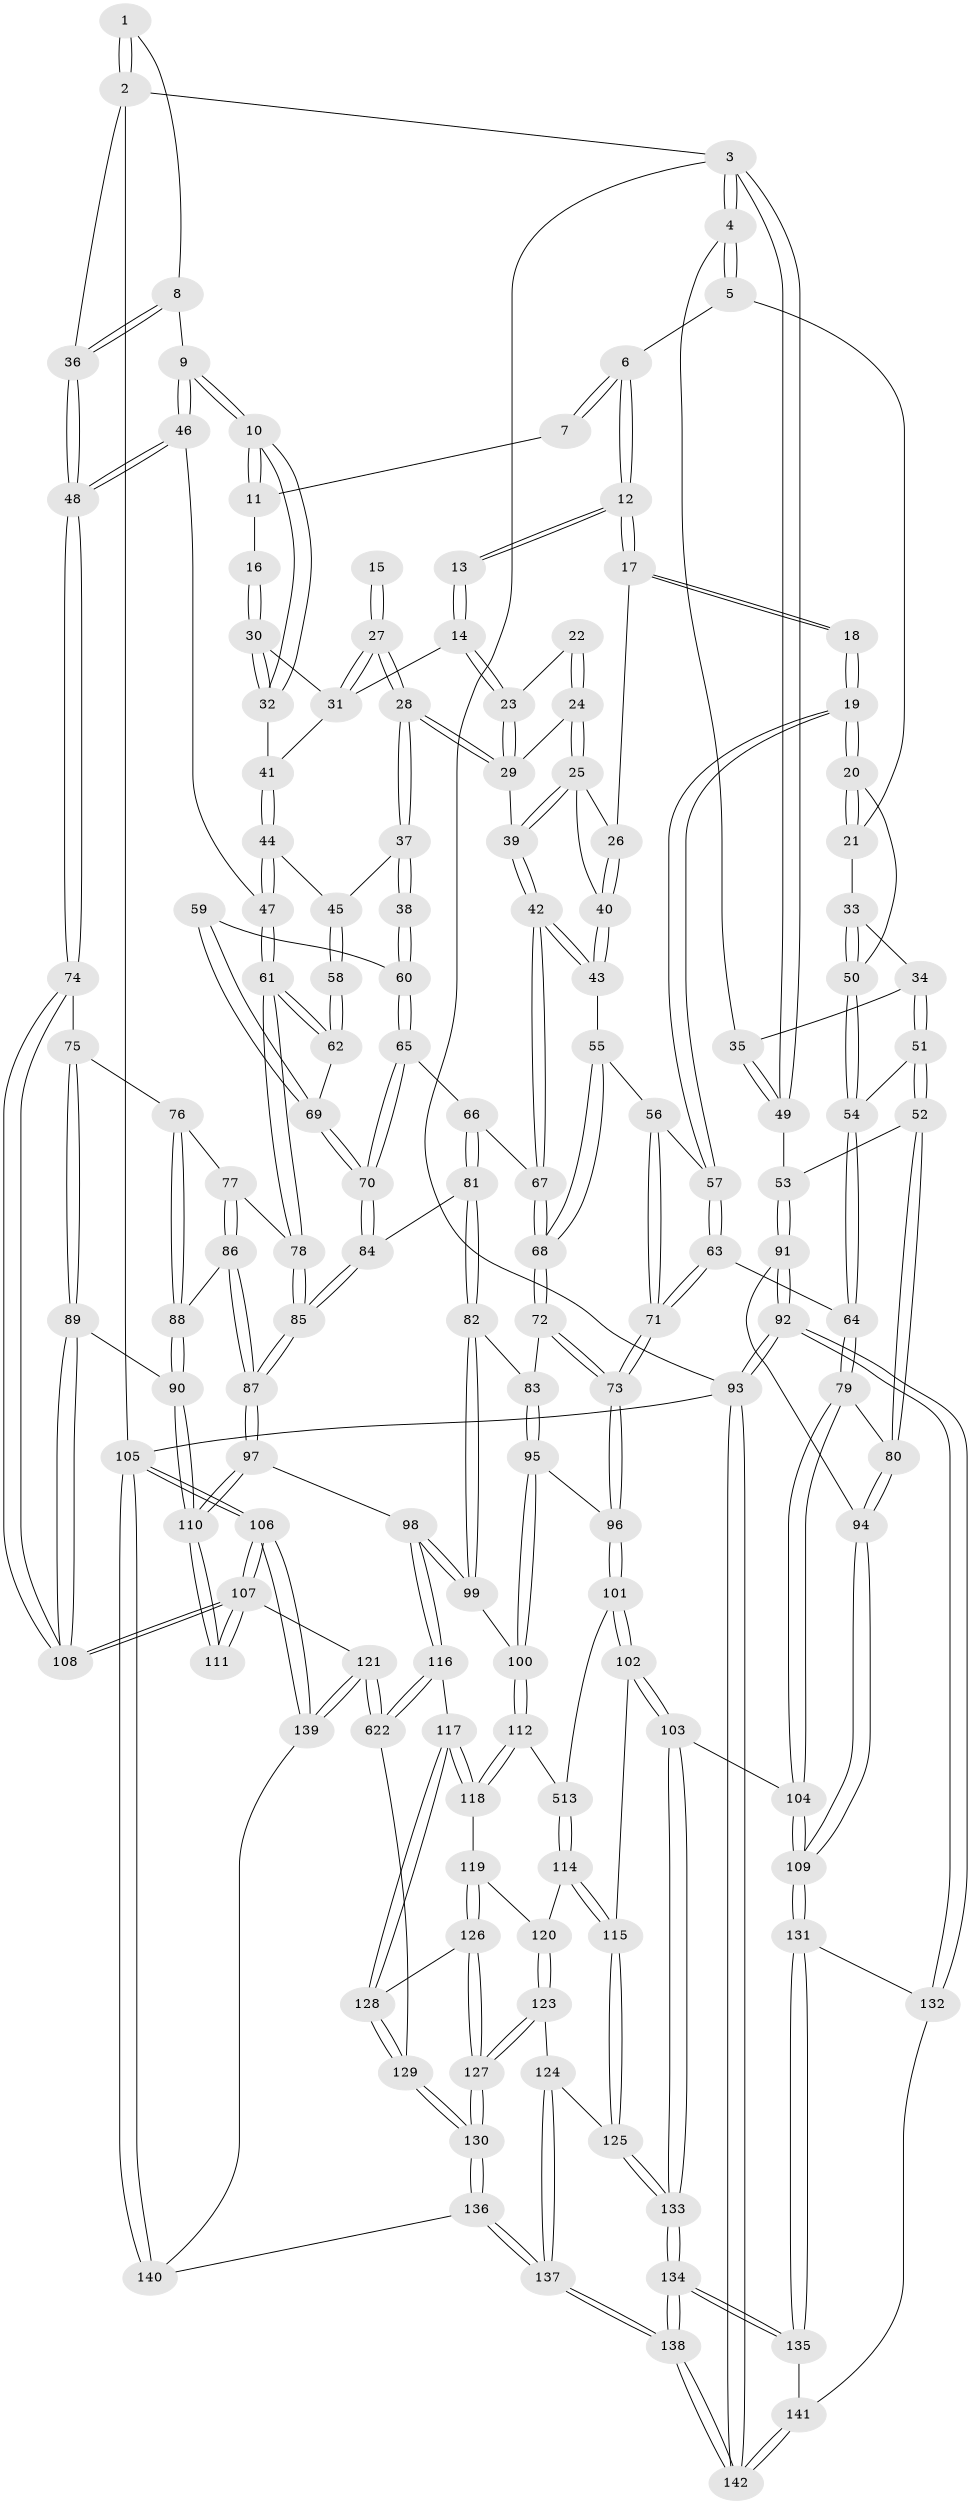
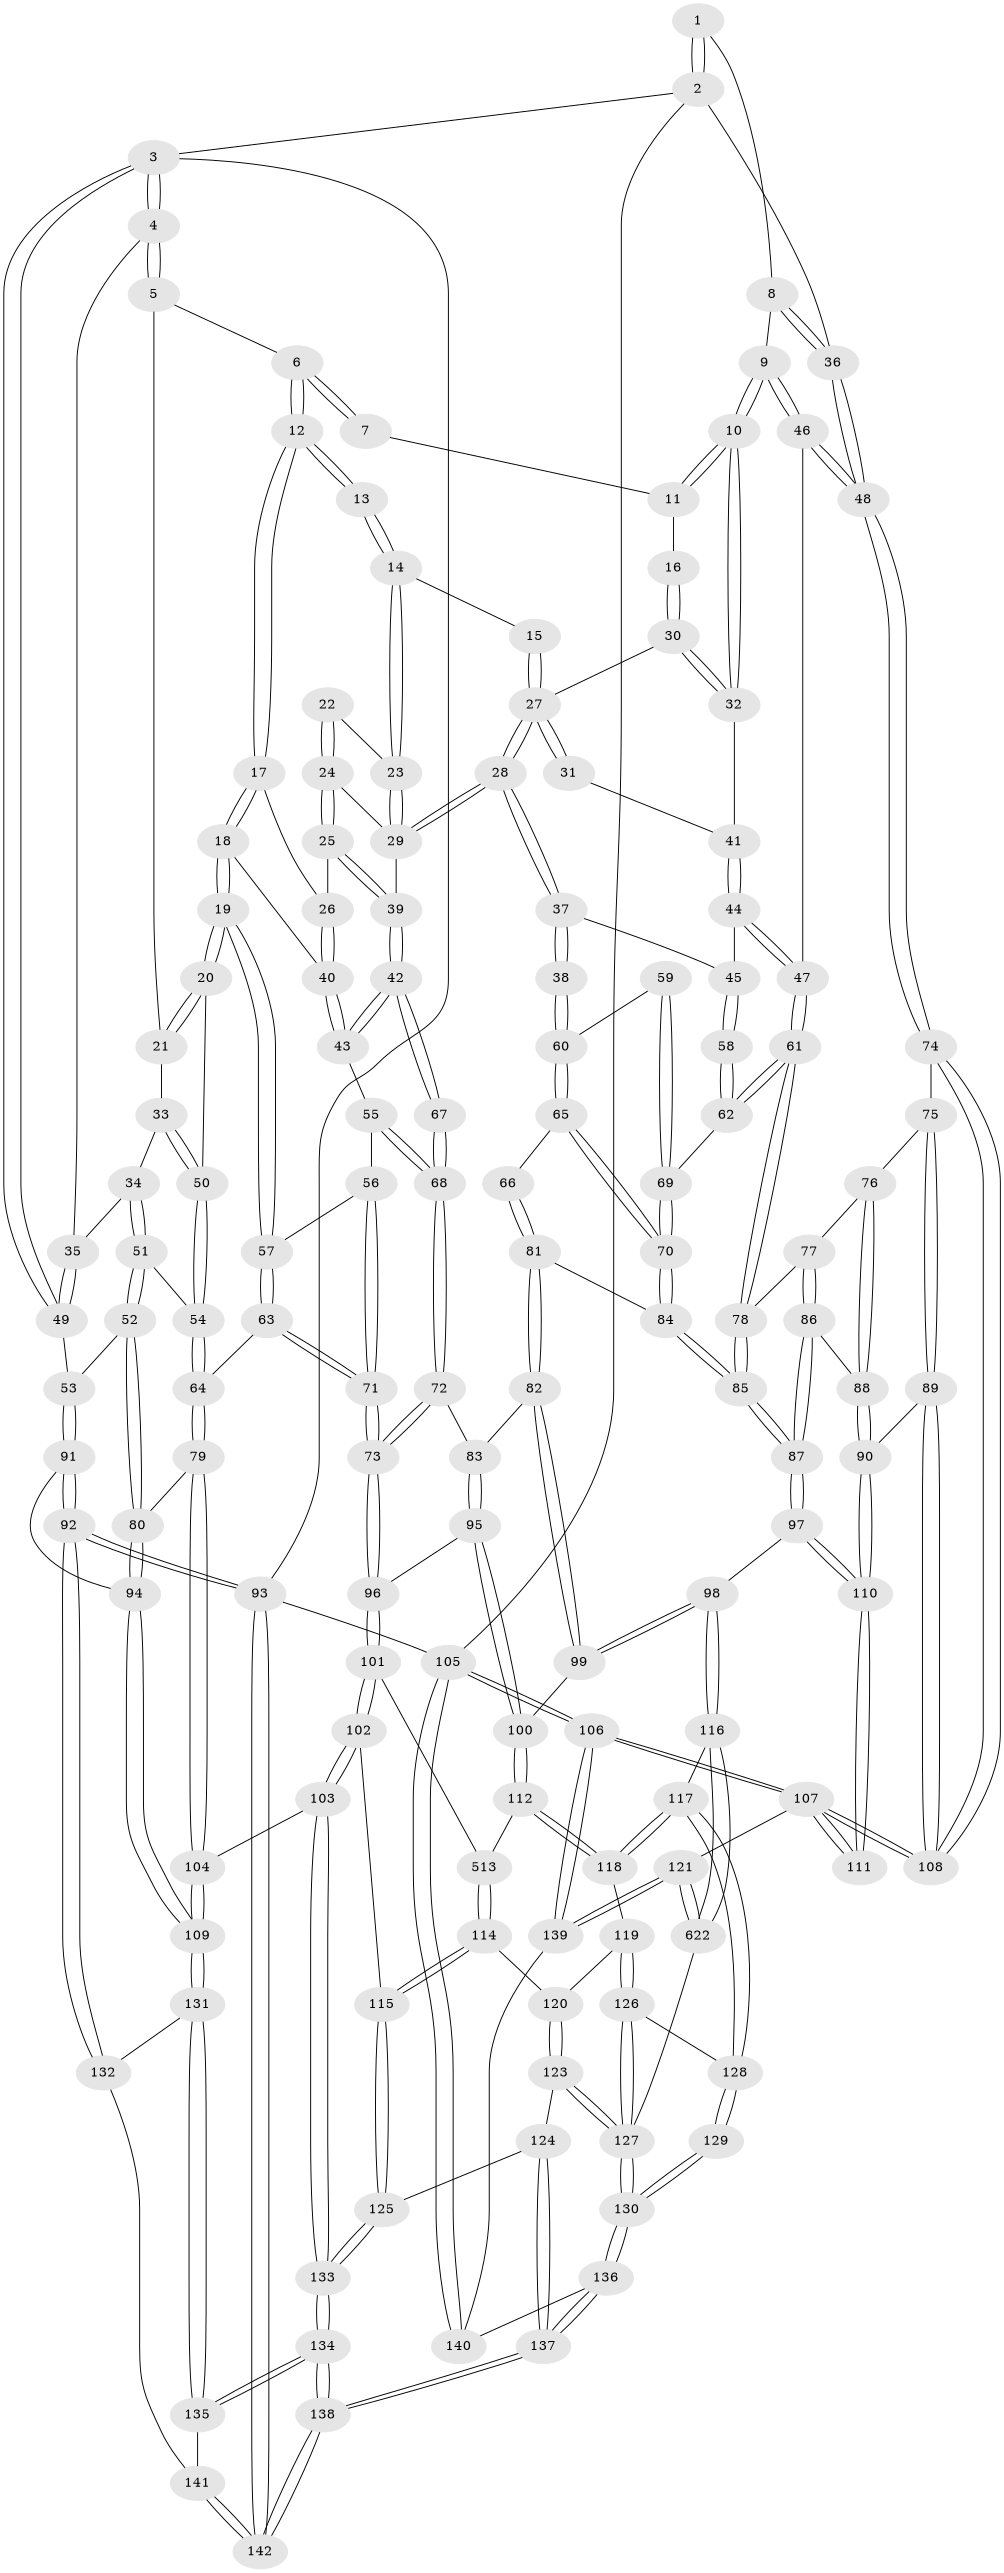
edge "14" -- "31": now "14" -- "15"
edge "30" -- "31": now "30" -- "27"
edge "25" -- "40": now "18" -- "40"
edge "66" -- "67": removed
edge "622" -- "129": now "622" -- "127"
